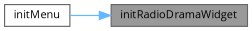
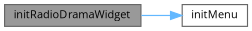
edge "initMenu" -> "initRadioDramaWidget": reversed
